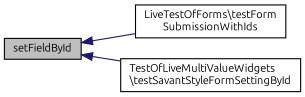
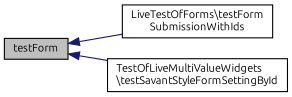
node "setFieldById": label "setFieldById" -> "testForm"
